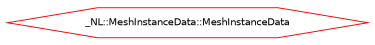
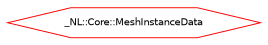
node "_NL::MeshInstanceData::MeshInstanceData": label "_NL::MeshInstanceData::MeshInstanceData" -> "_NL::Core::MeshInstanceData"
